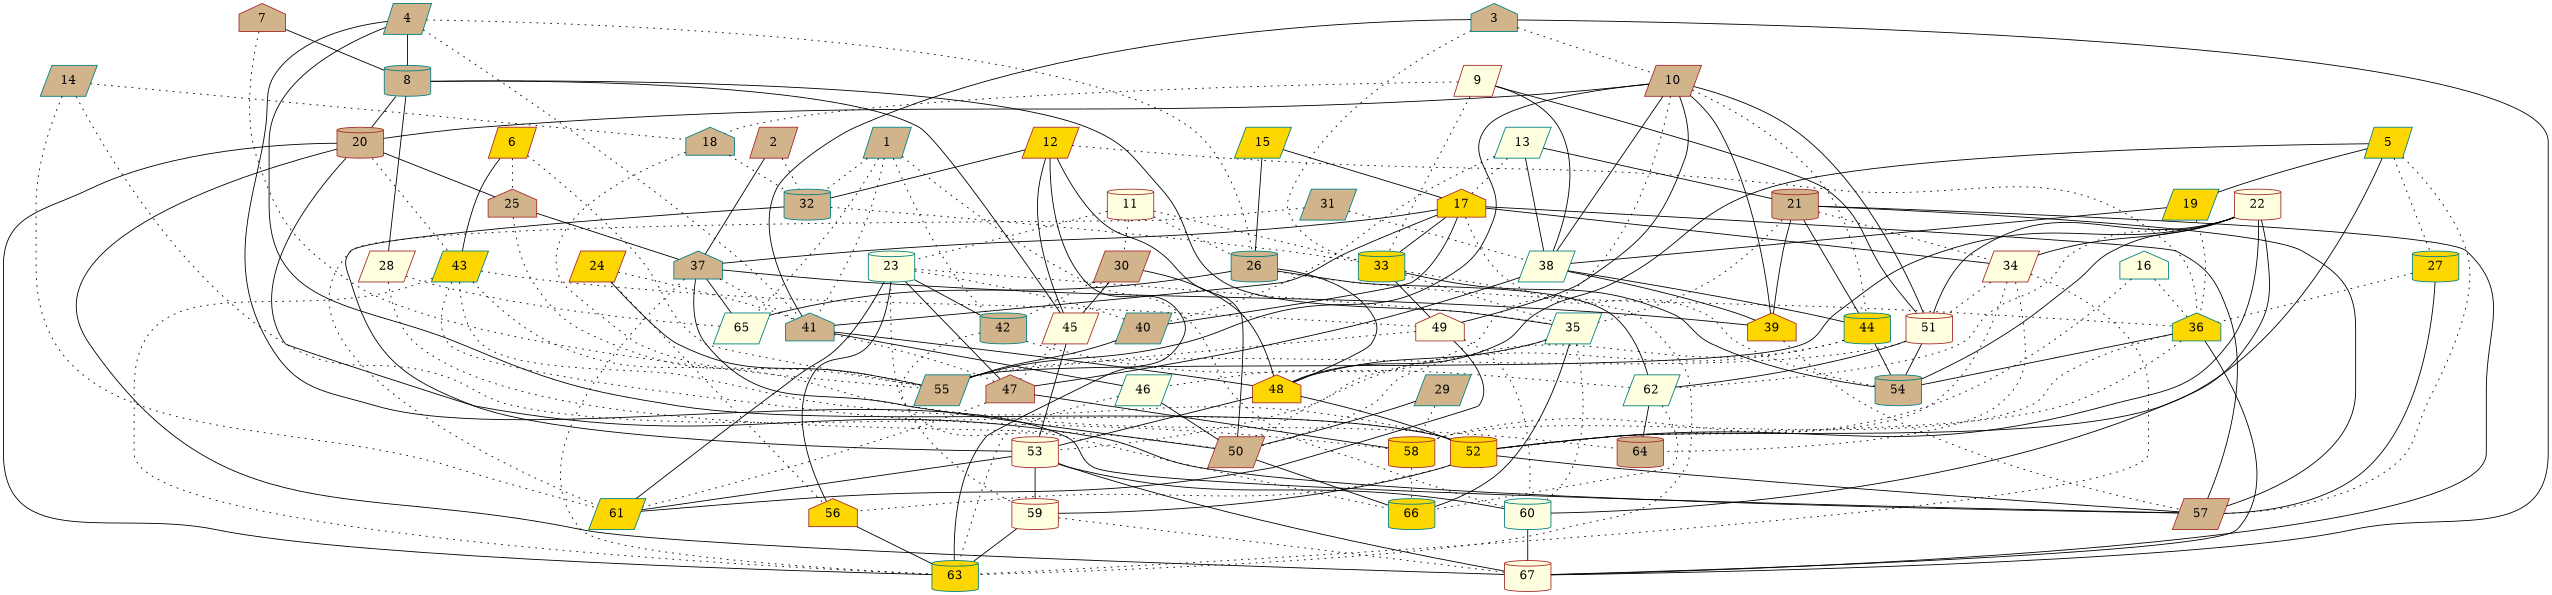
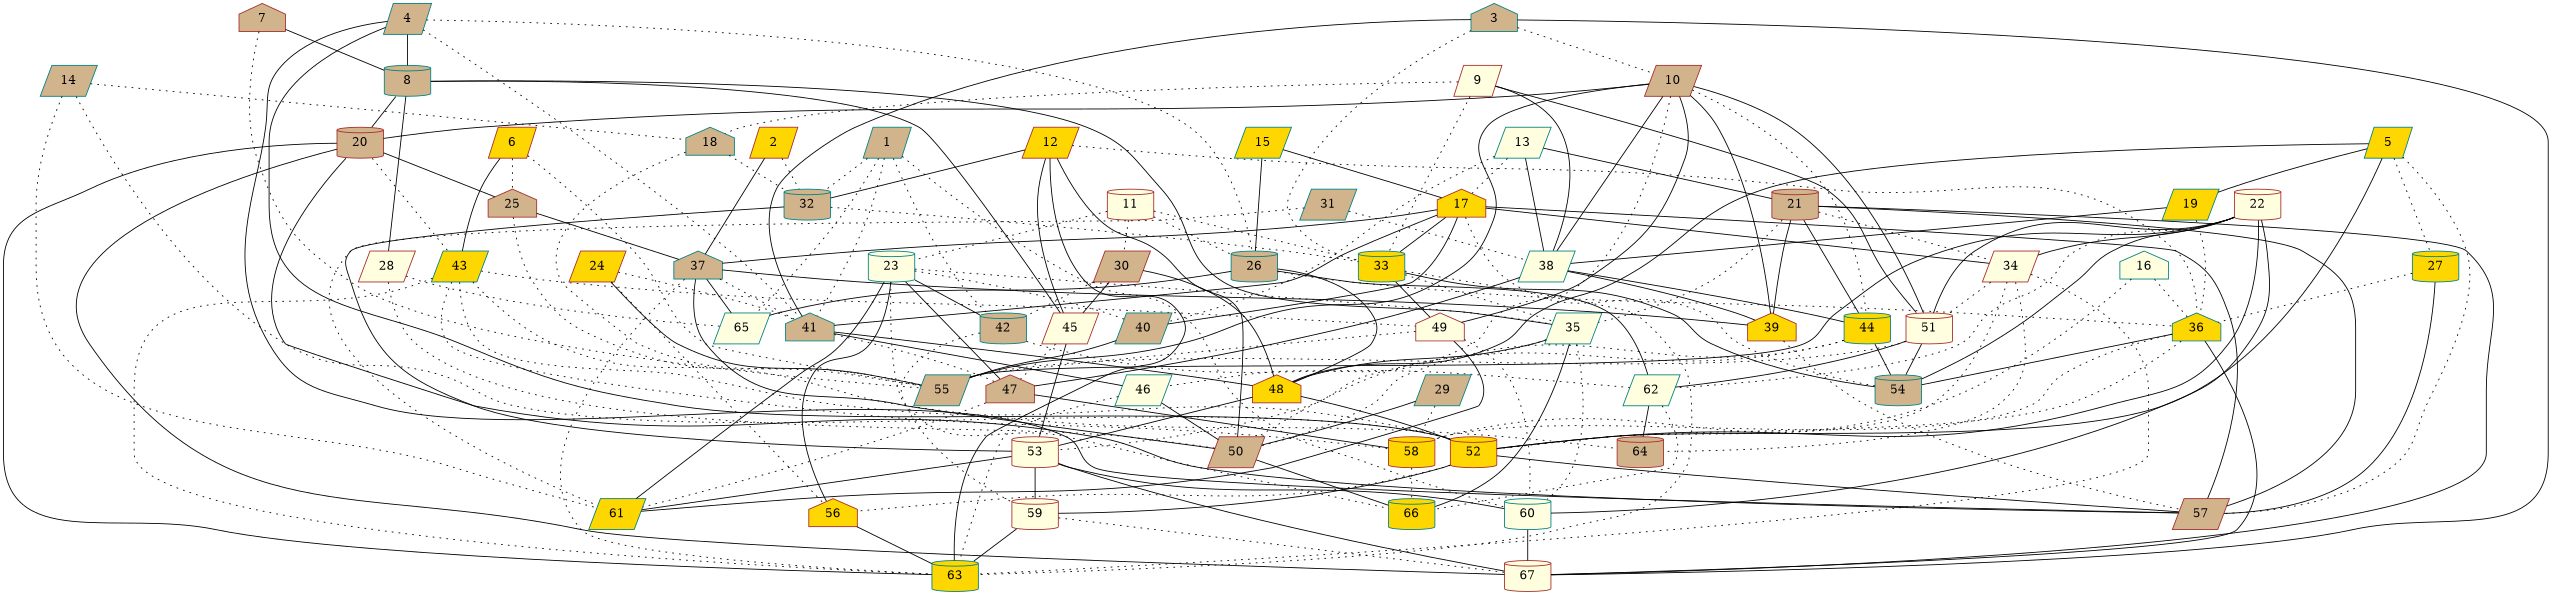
node "2": fillcolor tan -> gold
